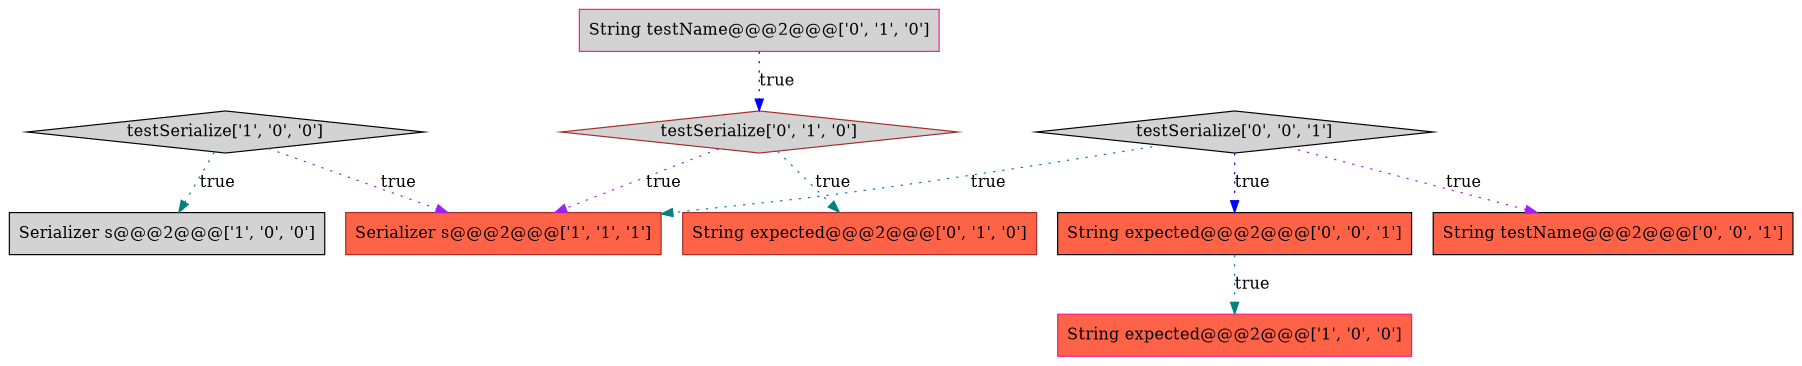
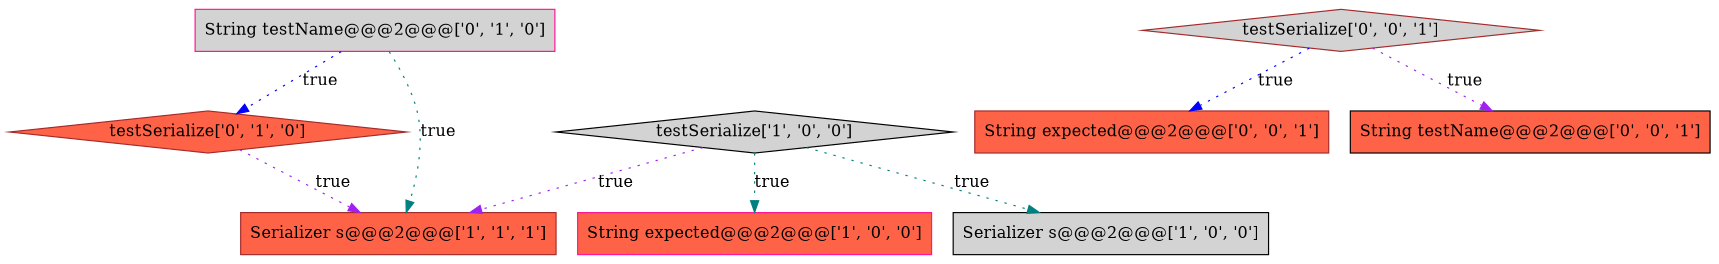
node "testSerialize['0', '1', '0']": fillcolor lightgray -> tomato
node "testSerialize['0', '0', '1']": color black -> brown
edge "testSerialize['0', '0', '1']" -> "Serializer s@@@2@@@['1', '1', '1']": now "String testName@@@2@@@['0', '1', '0']" -> "Serializer s@@@2@@@['1', '1', '1']"
node "String expected@@@2@@@['0', '1', '0']": removed
node "String expected@@@2@@@['0', '0', '1']": color black -> brown
edge "String expected@@@2@@@['0', '0', '1']" -> "String expected@@@2@@@['1', '0', '0']": now "testSerialize['1', '0', '0']" -> "String expected@@@2@@@['1', '0', '0']"
